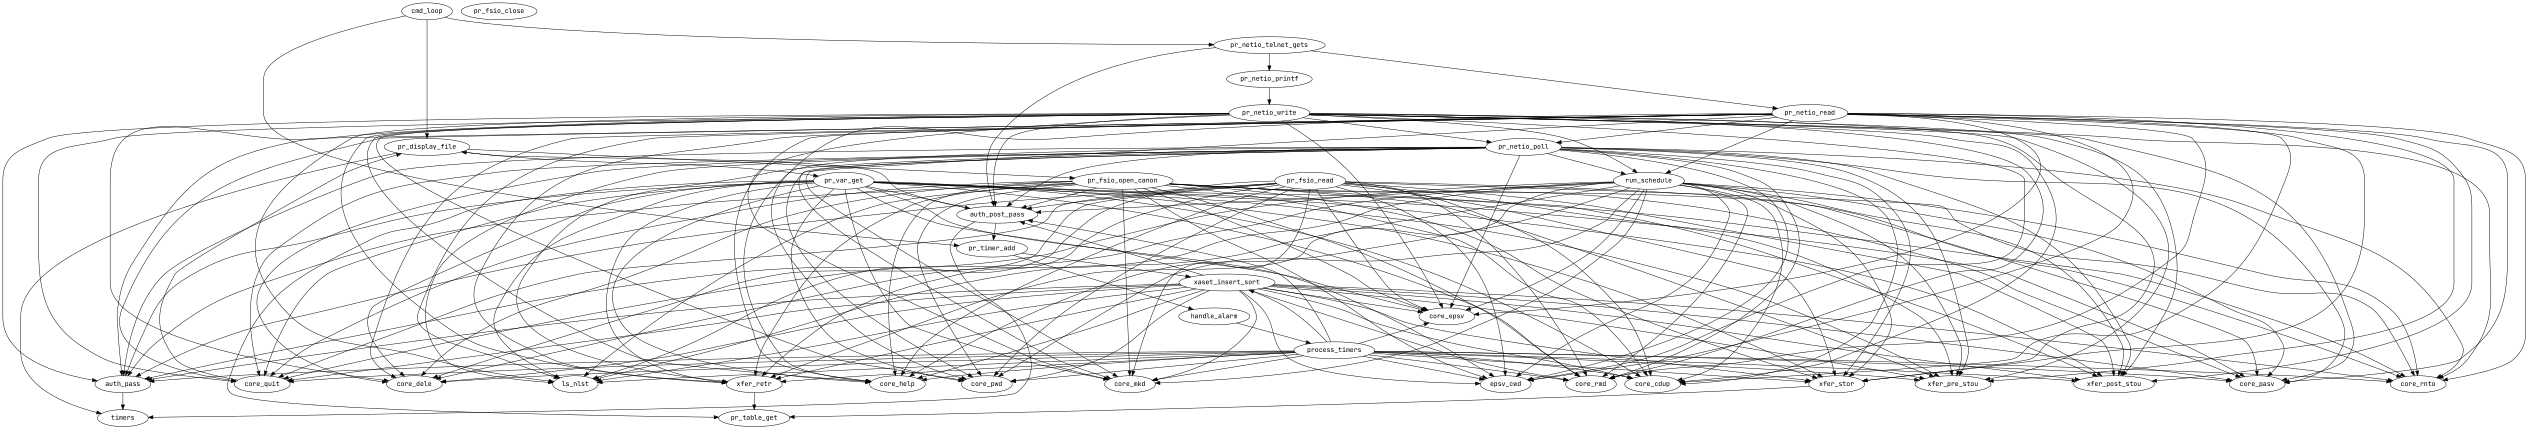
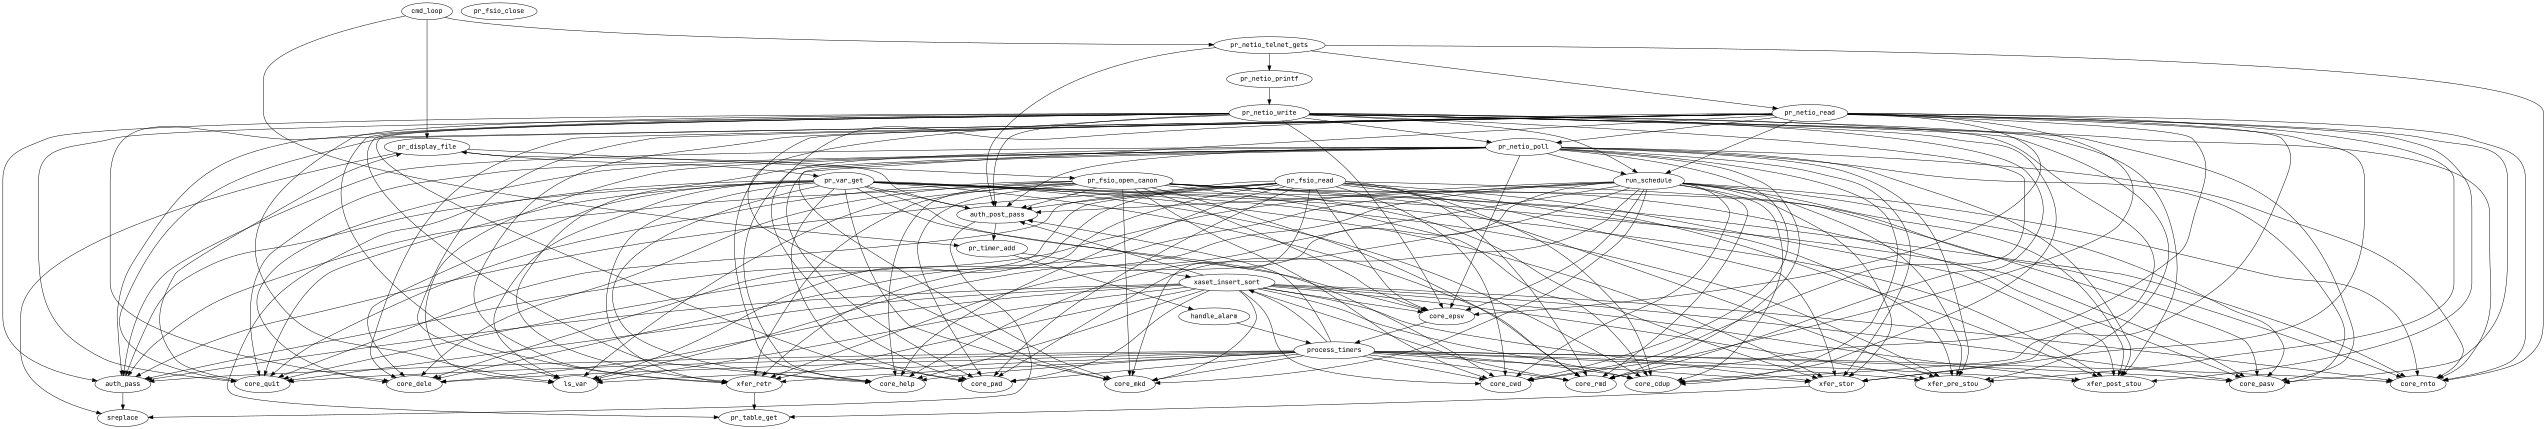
edge "pr_netio_poll" -> "core_mkd": removed
edge "pr_fsio_read" -> "core_rnto": now "pr_netio_telnet_gets" -> "core_rnto"
edge "process_timers" -> "core_epsv": reversed
node "ls_nlst": label "ls_nlst" -> "ls_var"
node "epsv_cwd": label "epsv_cwd" -> "core_cwd"
node "timers": label "timers" -> "sreplace"
